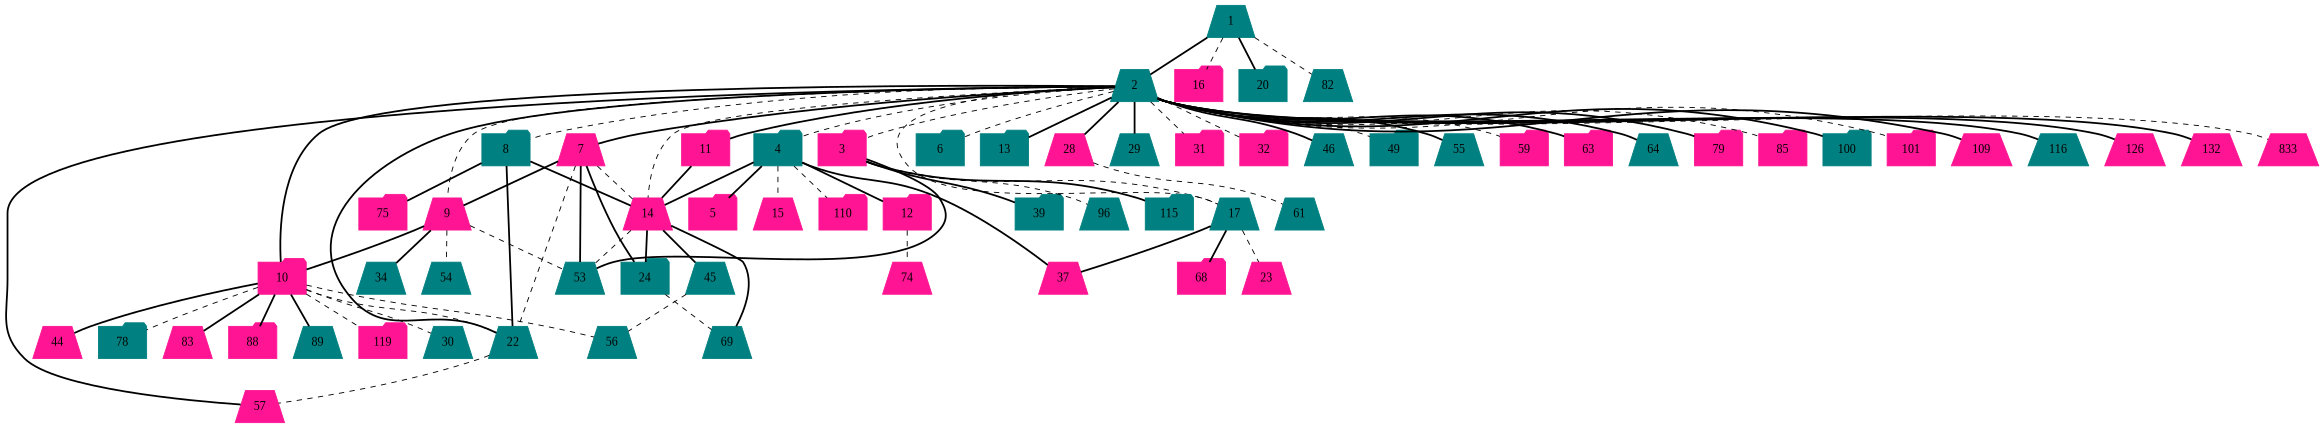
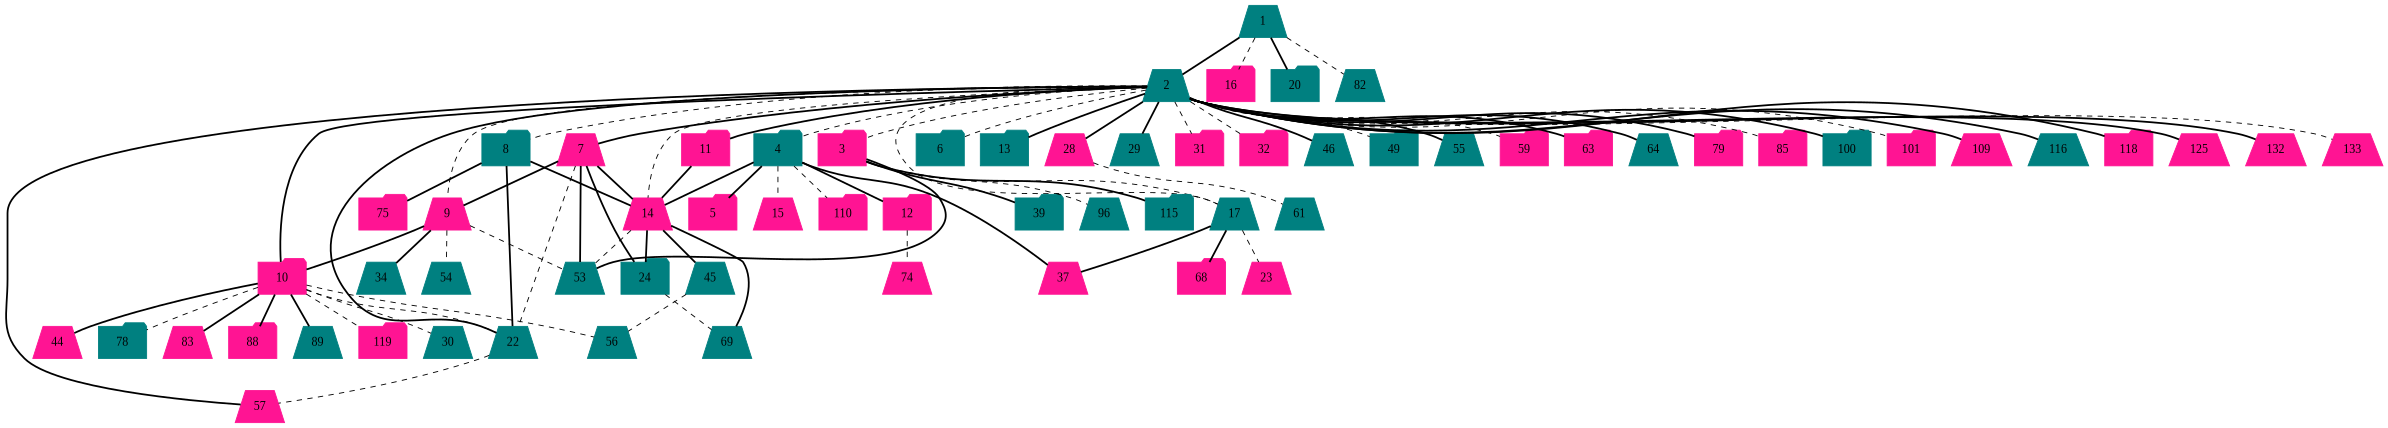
node "118": added
node "126": label "126" -> "125"
node "833": label "833" -> "133"
edge "7" -- "14": style dashed -> bold
